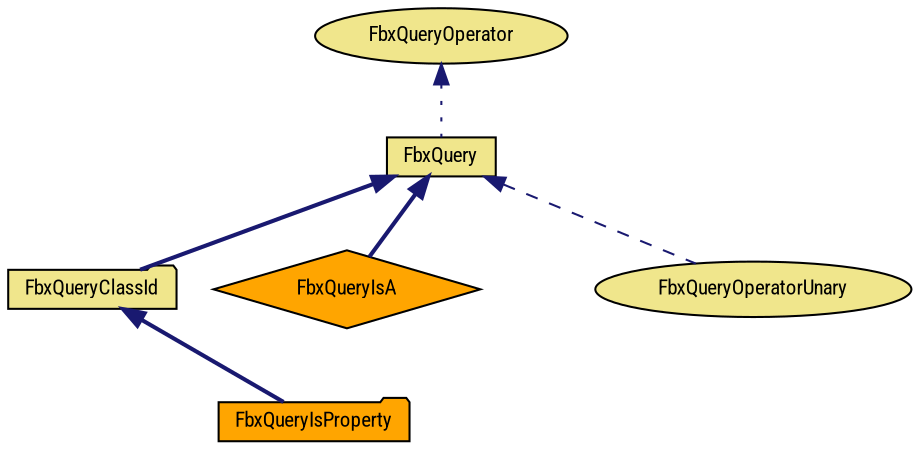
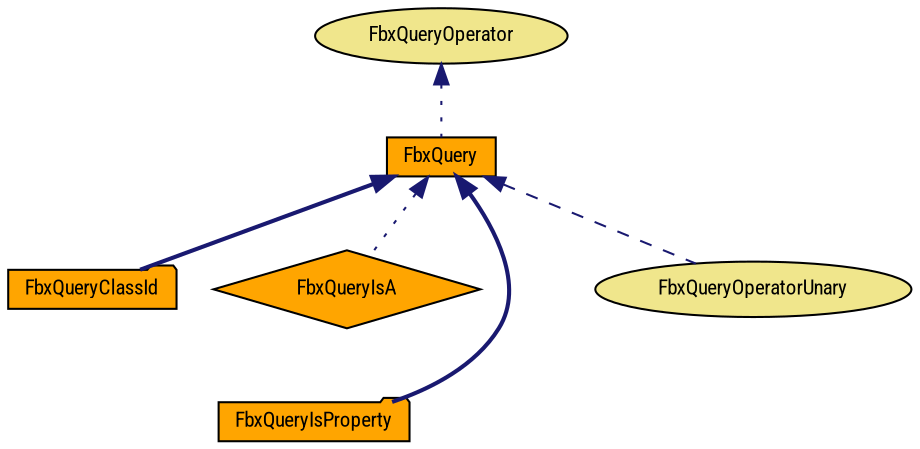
node "FbxQuery": fillcolor khaki -> orange
edge "FbxQueryIsA" -> "FbxQuery": style bold -> dotted
node "FbxQueryClassId": fillcolor khaki -> orange
edge "FbxQueryIsProperty" -> "FbxQueryClassId": now "FbxQueryIsProperty" -> "FbxQuery"
